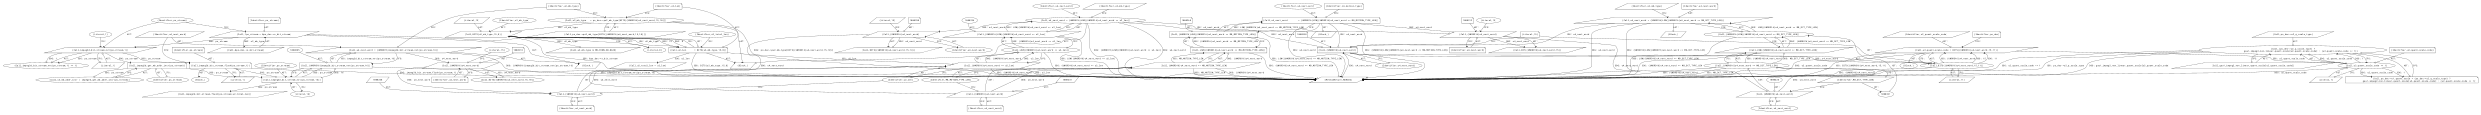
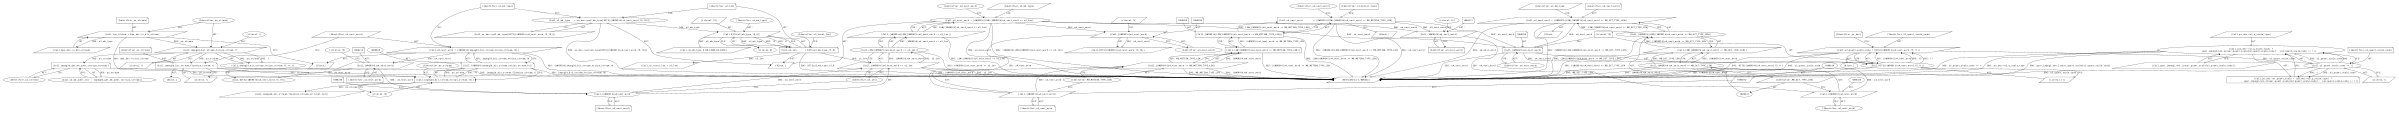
edge "1000234" -> "(Call,(UWORD16)LSW((UWORD16)u4_next_word << u2_len))": now "1000234" -> "1000272"
node "(Call,BIT((UWORD16)u4_next_word,15))": removed
node "1000238": shape parallelogram -> note
